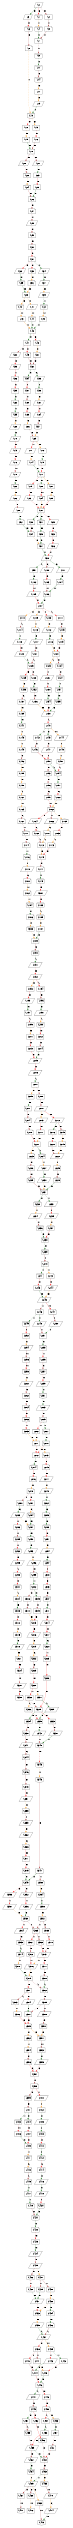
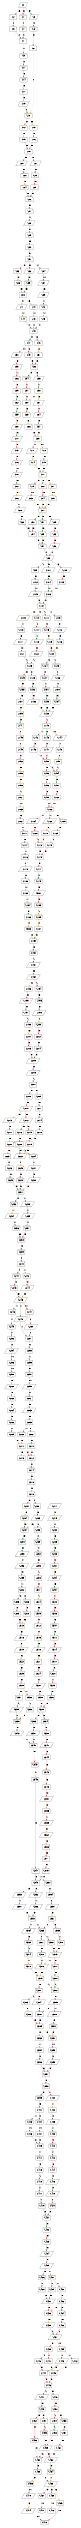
edge "S58" -> "S60": added, label "Y"
edge "S246" -> "S248": now "S245" -> "S248"
node "S275": removed
